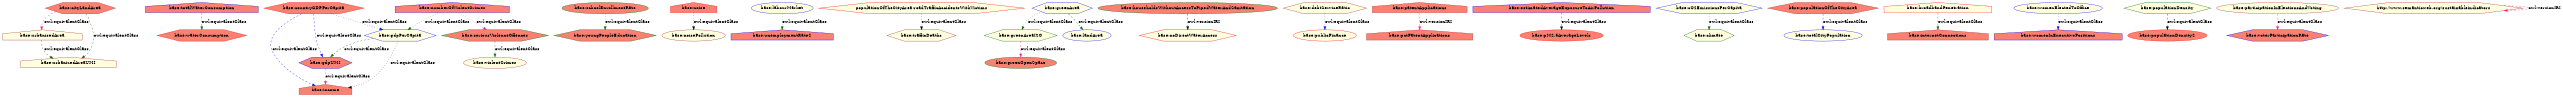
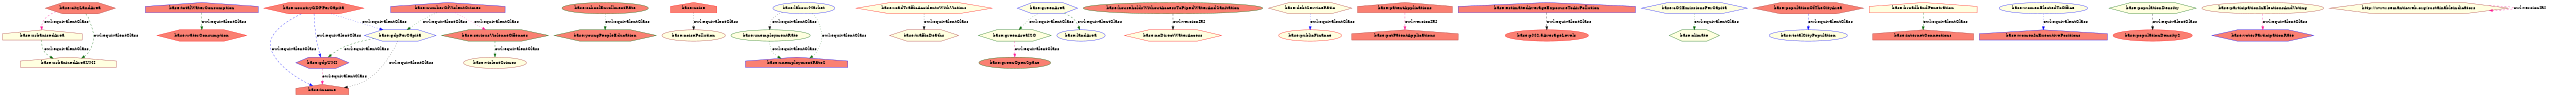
node "populationOfTheCityArea:roadTrafficAccidentsWithVictims": label "populationOfTheCityArea:roadTrafficAccidentsWithVictims" -> "base:roadTrafficAccidentsWithVictims"
node "base:unemploymentRate": added
